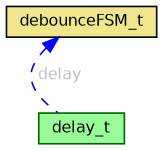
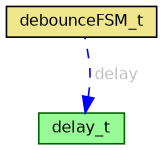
edge "delay_t" -> "debounceFSM_t": reversed
